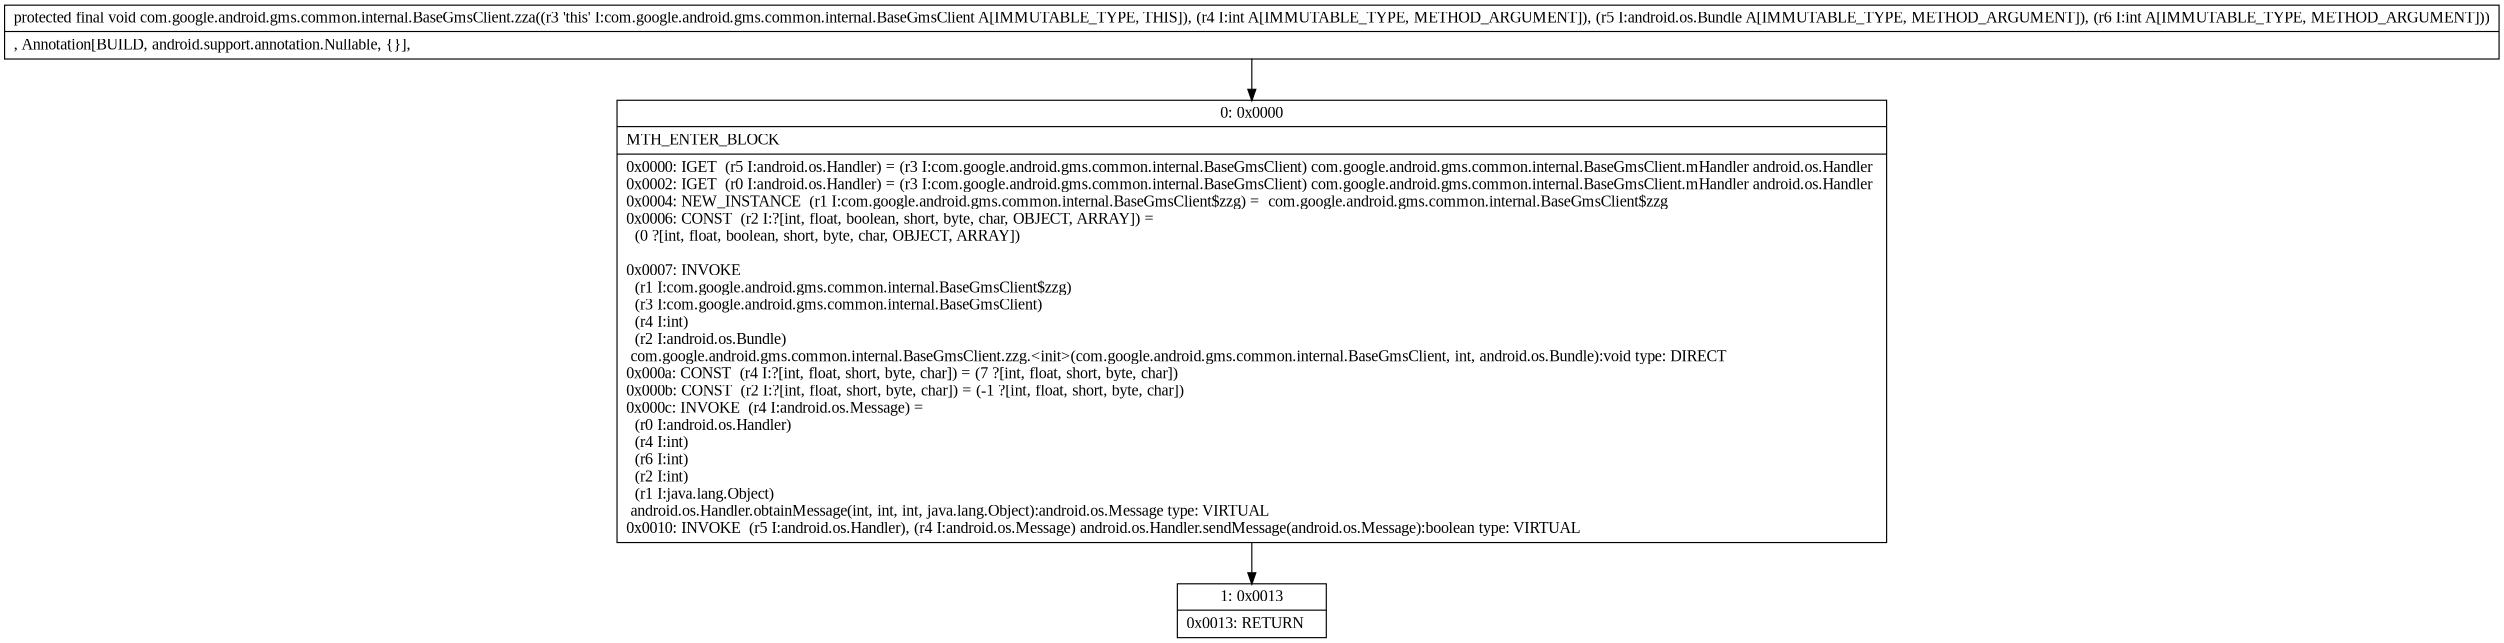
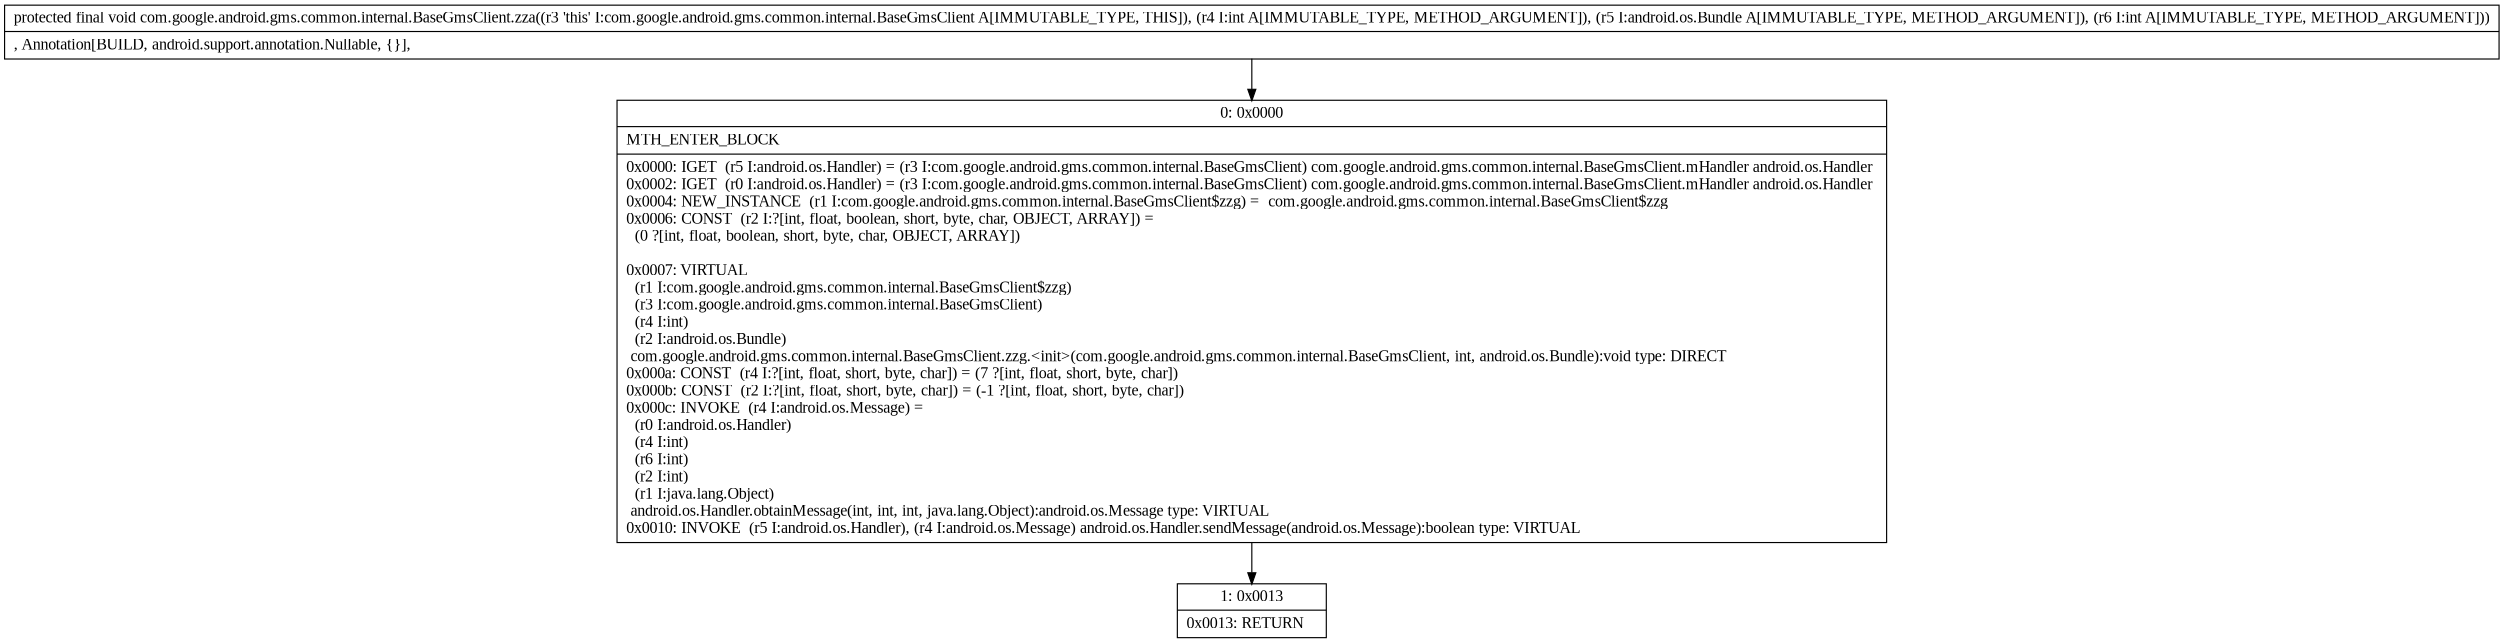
node "0: 0x0000": text "0x0007: INVOKE" -> "0x0007: VIRTUAL"
